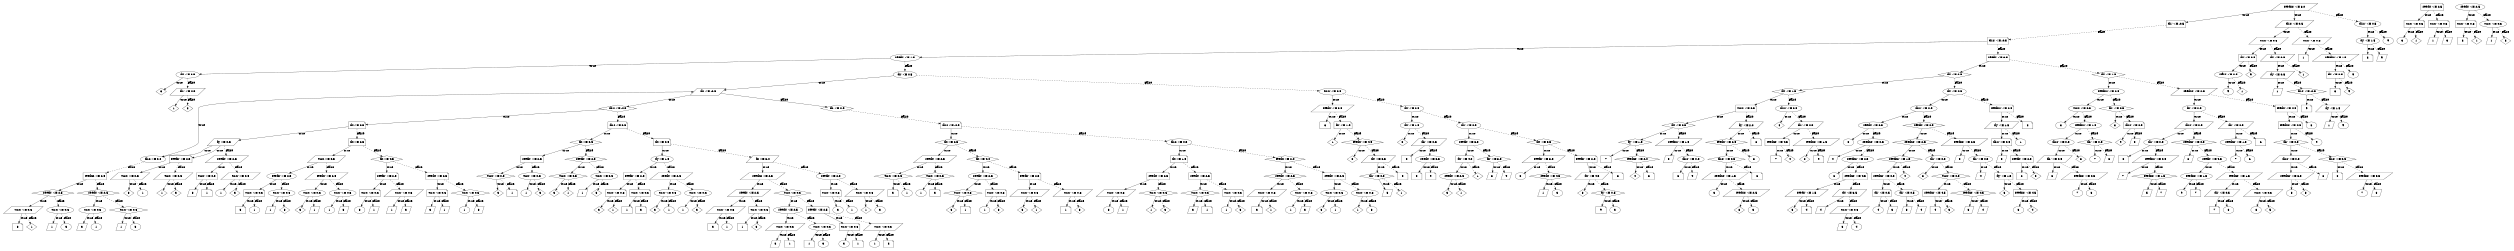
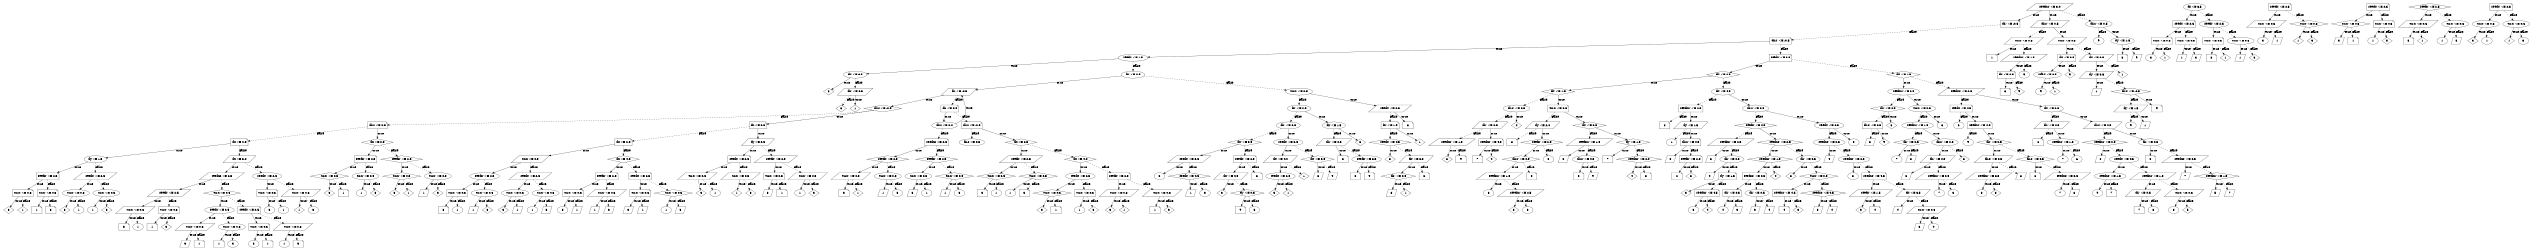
node "dx <= 3.5": added
edge "dir <= -0.5" -> "dir <= 0.5": style solid -> dashed
node "dir <= 0.5": shape diamond -> note
edge "dy <= 0.5" -> "dir2 <= 0.0": now "dir <= 0.5" -> "dir2 <= 0.0"
node "dx <= 1.5": removed
node "seedx <= 2.0": removed
node "dx' <= 4.0": shape note -> parallelogram
